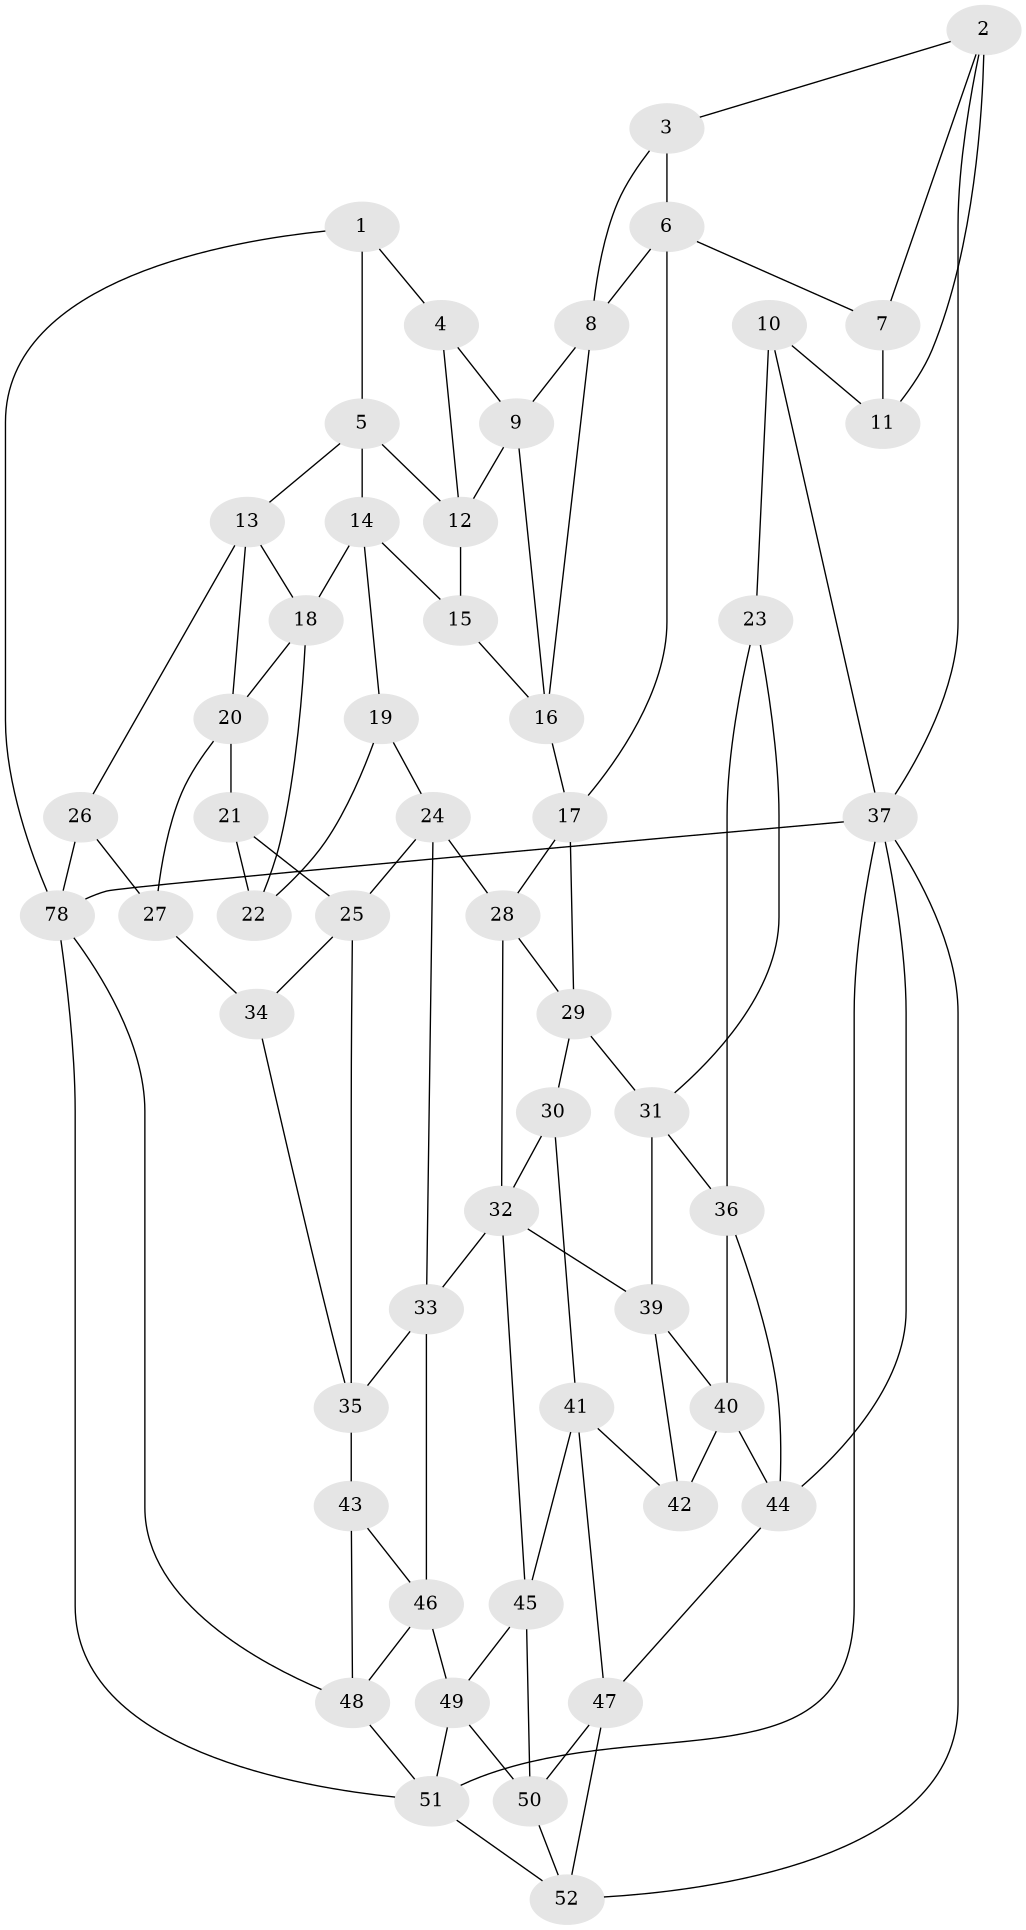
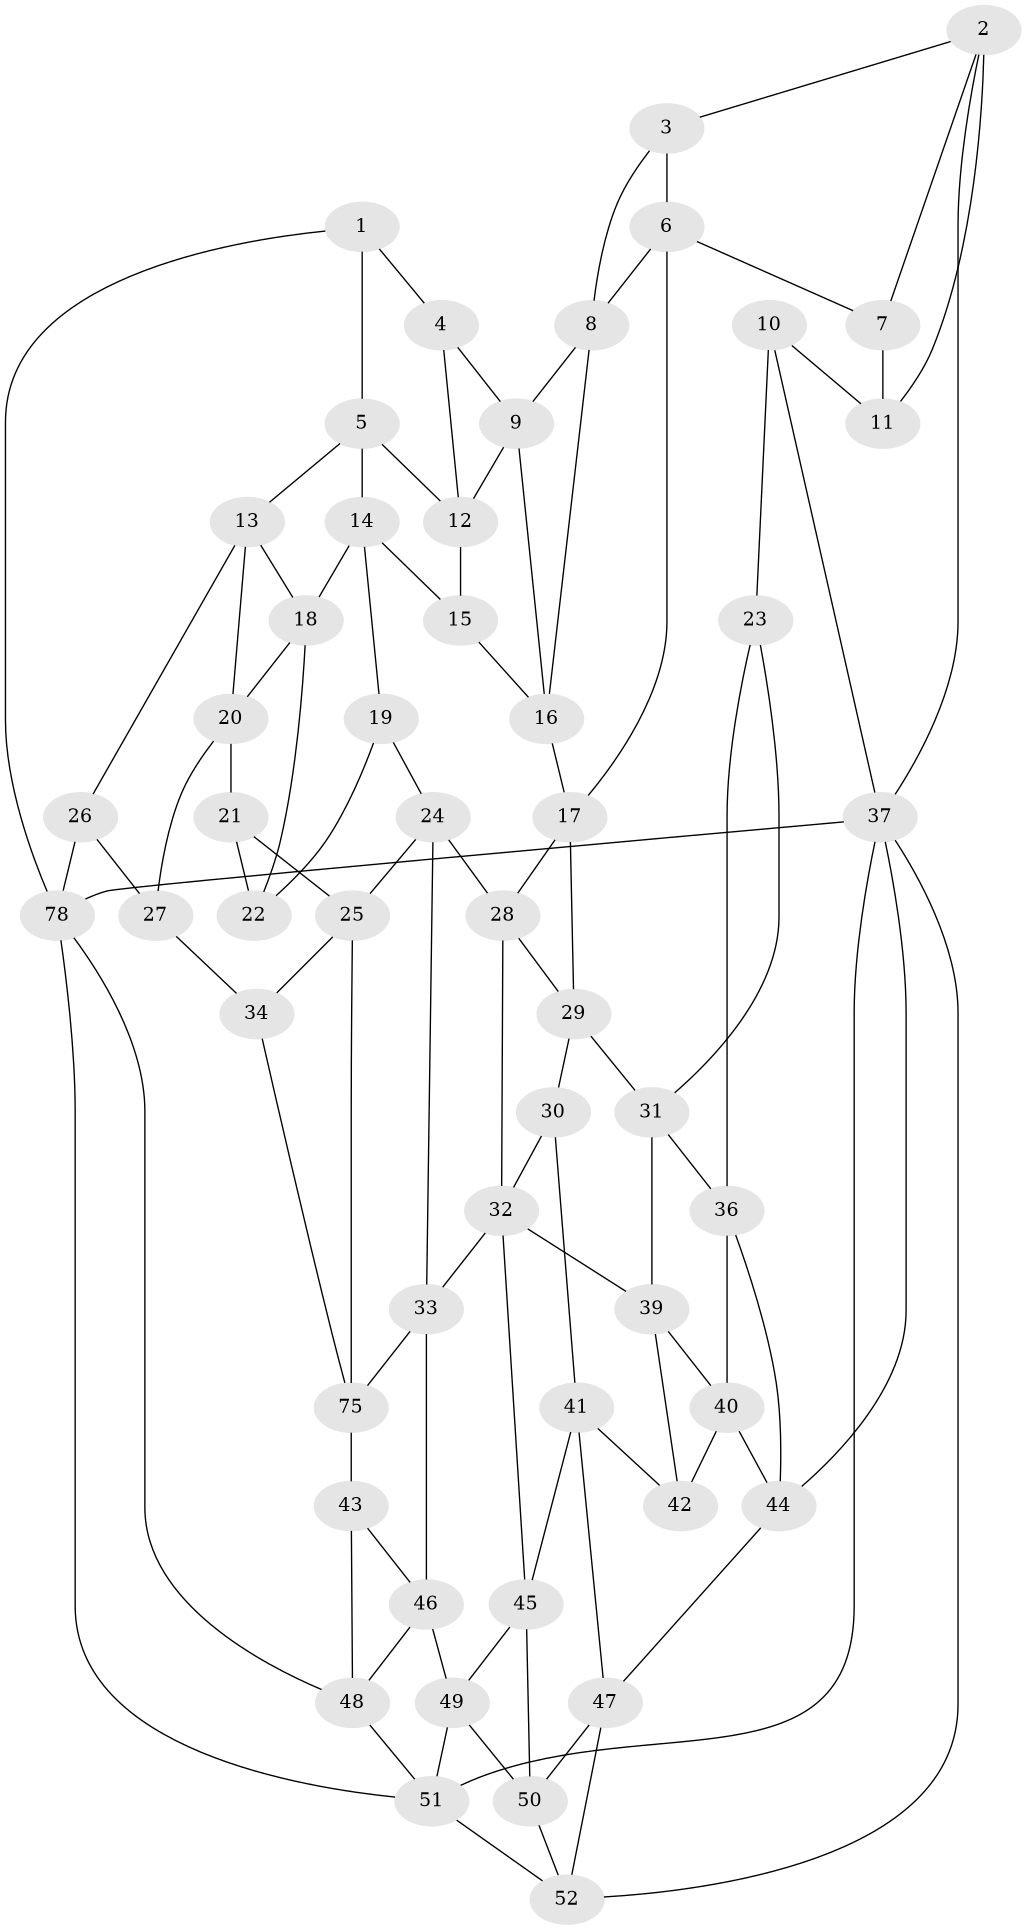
node "35": label "35" -> "75"
